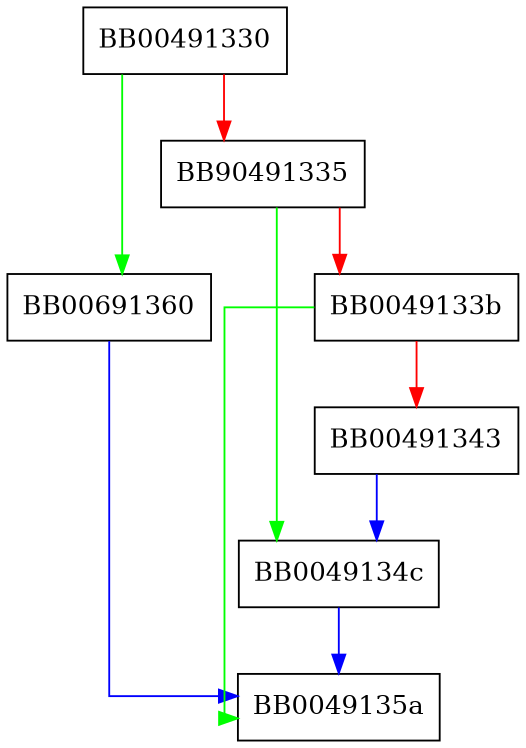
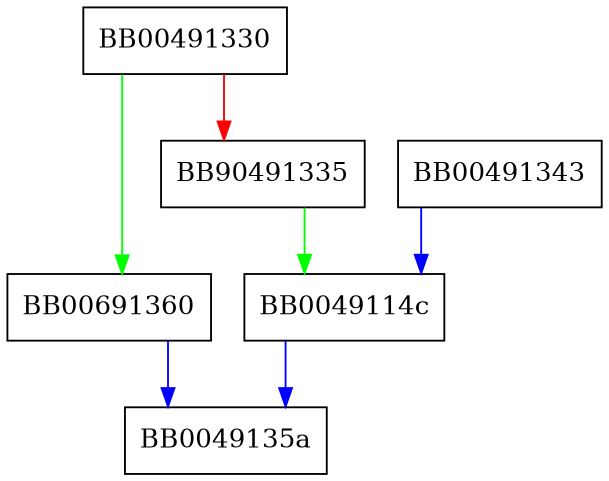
node "BB0049133b": removed
node "BB0049134c": label "BB0049134c" -> "BB0049114c"
